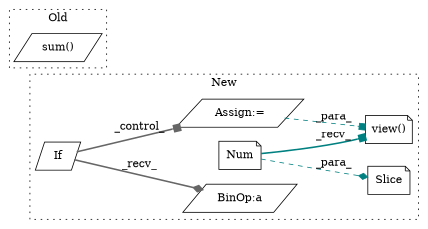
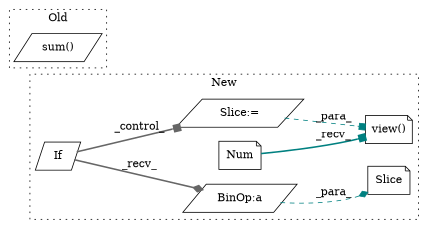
node "Assign:=": label "Assign:=" -> "Slice:="
edge "Num" -> "Slice": now "BinOp:a" -> "Slice"
